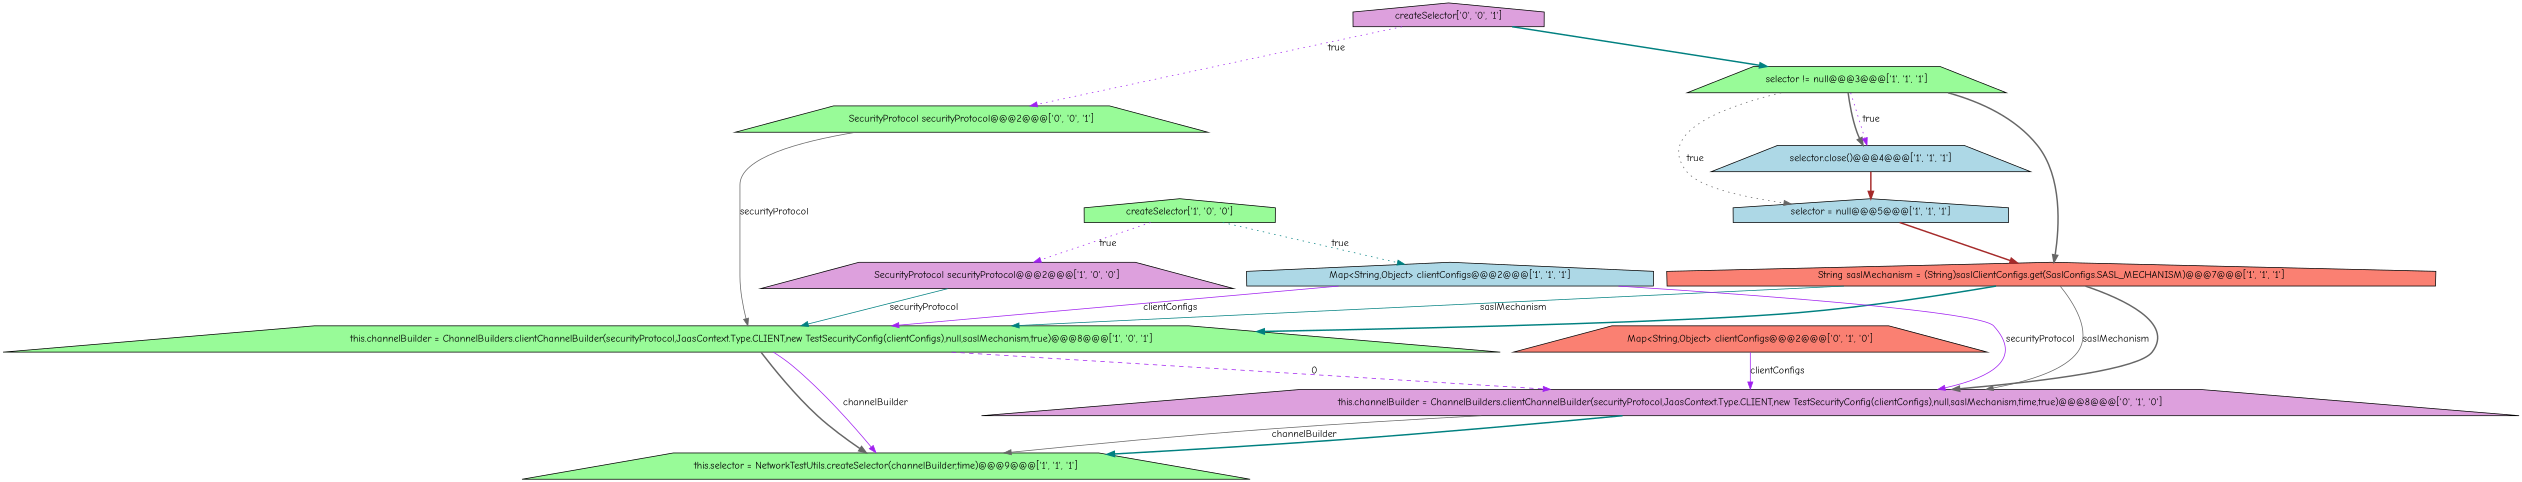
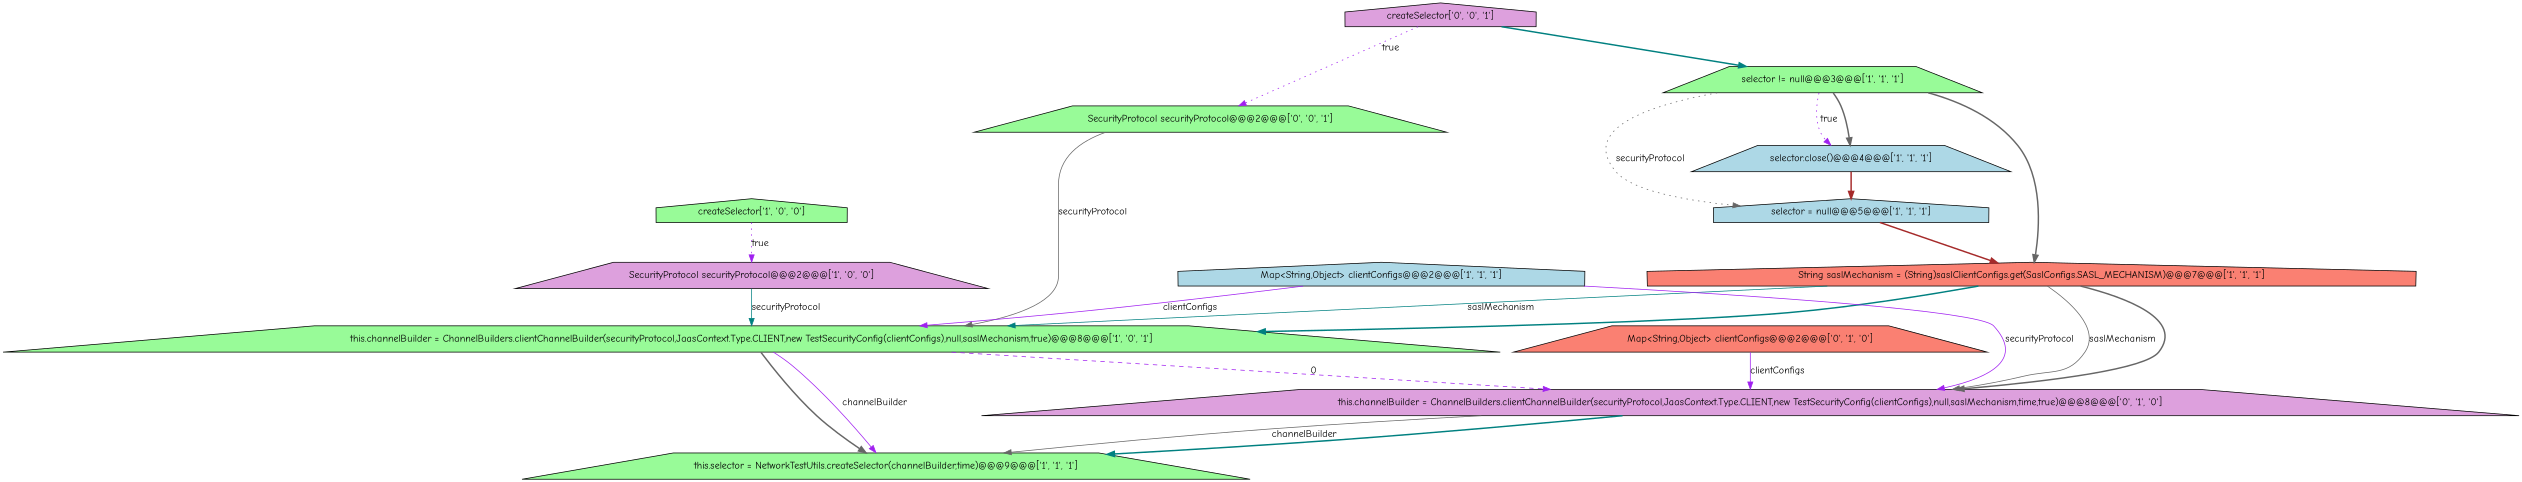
edge "selector != null@@@3@@@['1', '1', '1']" -> "selector = null@@@5@@@['1', '1', '1']": label "true" -> "securityProtocol"
edge "createSelector['1', '0', '0']" -> "Map<String,Object> clientConfigs@@@2@@@['1', '1', '1']": removed, label "true"
